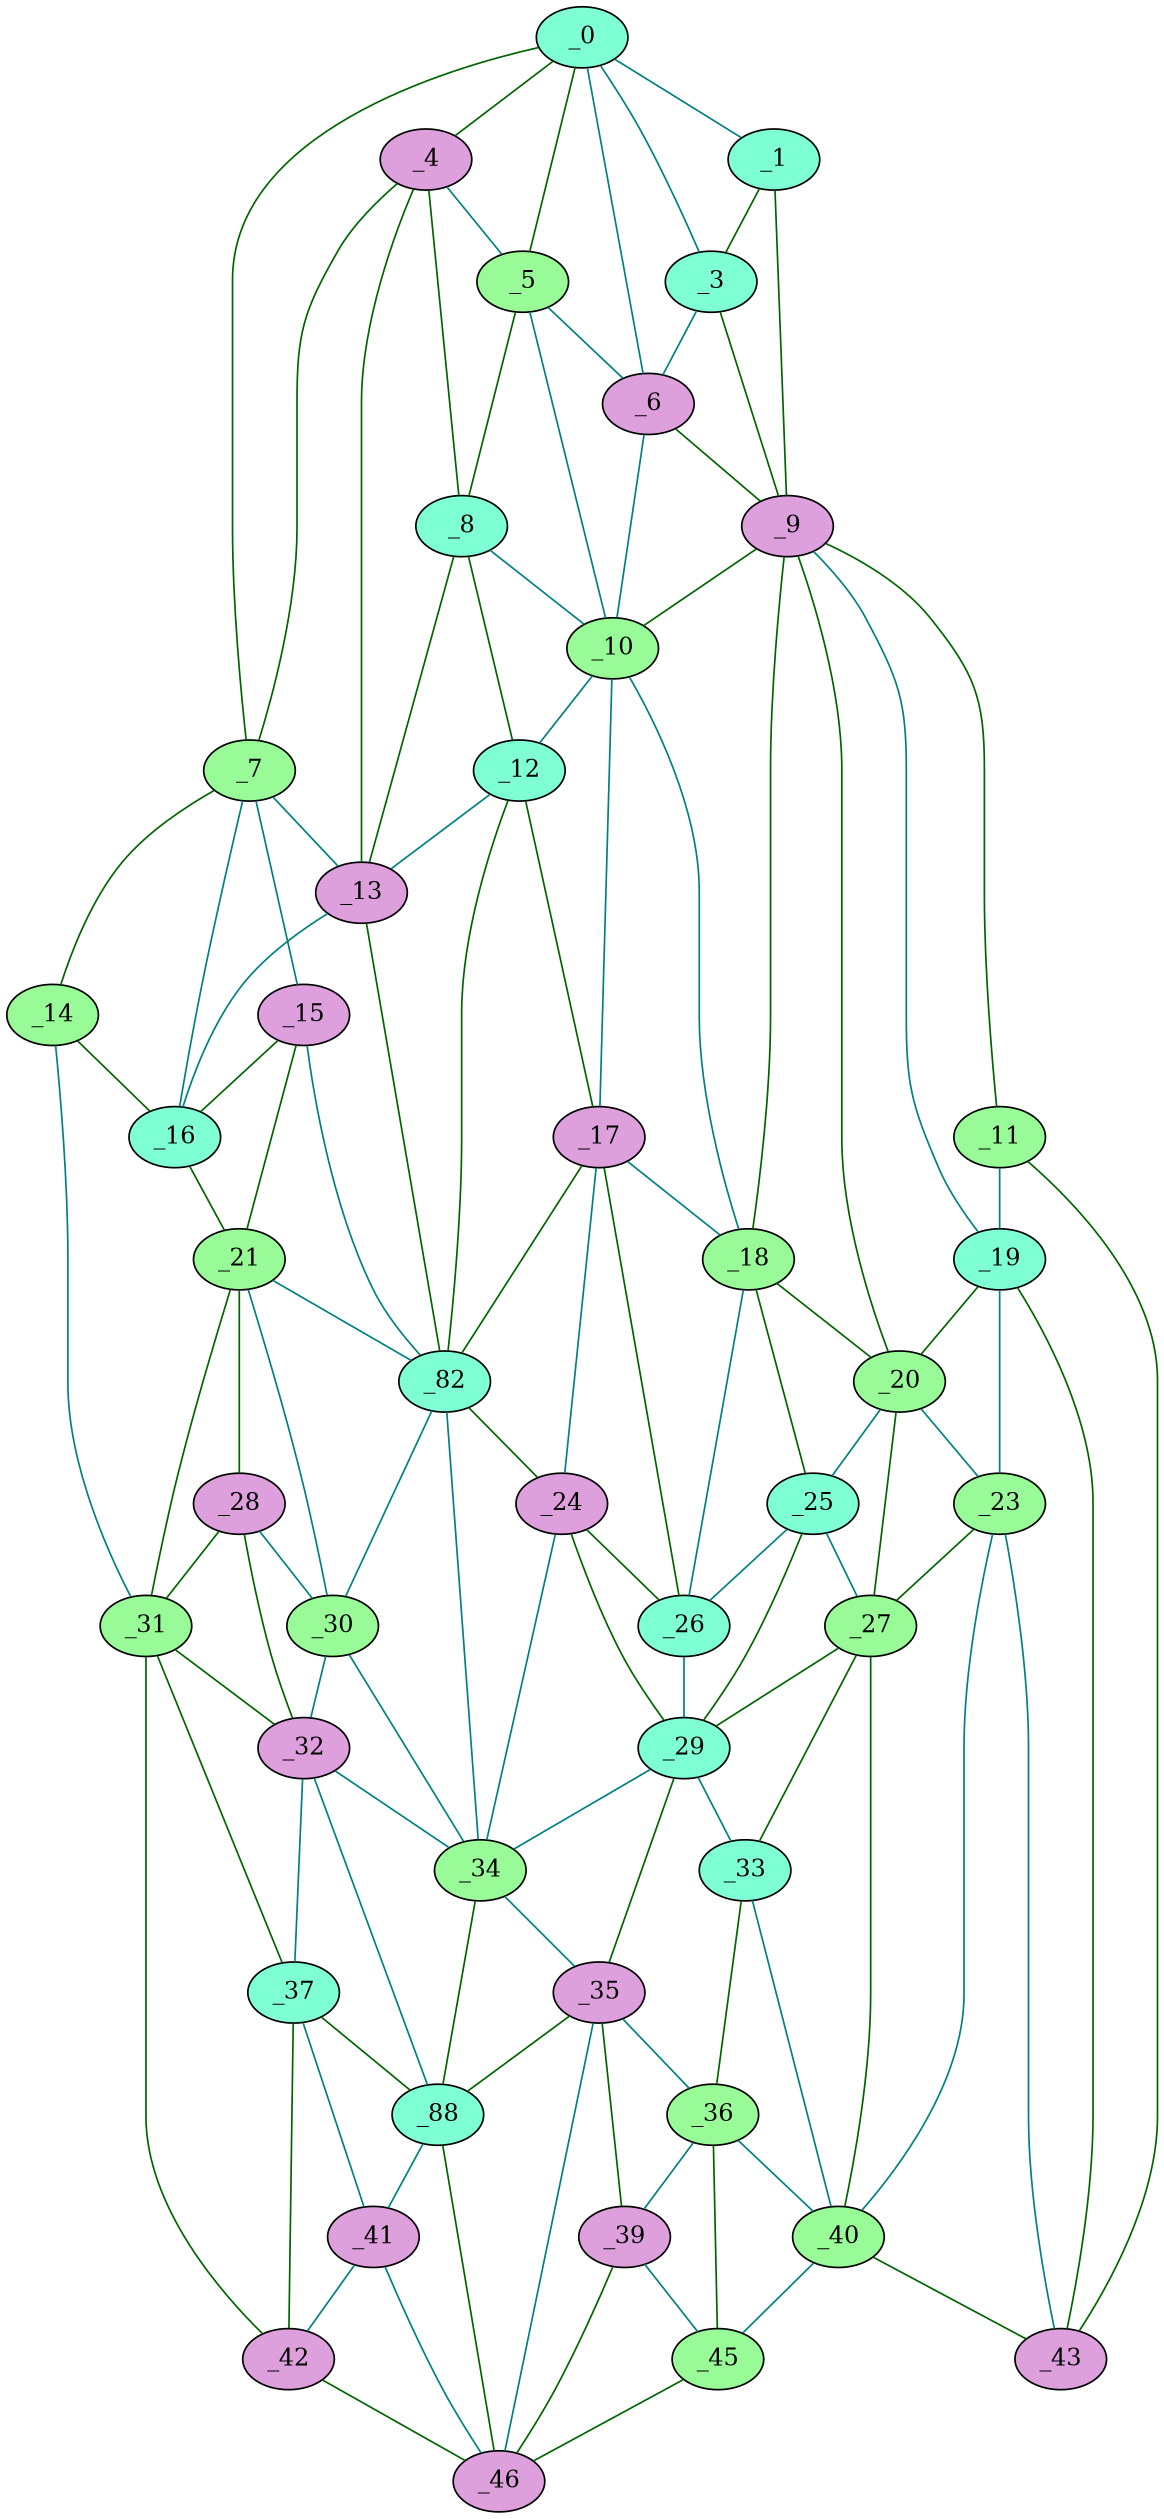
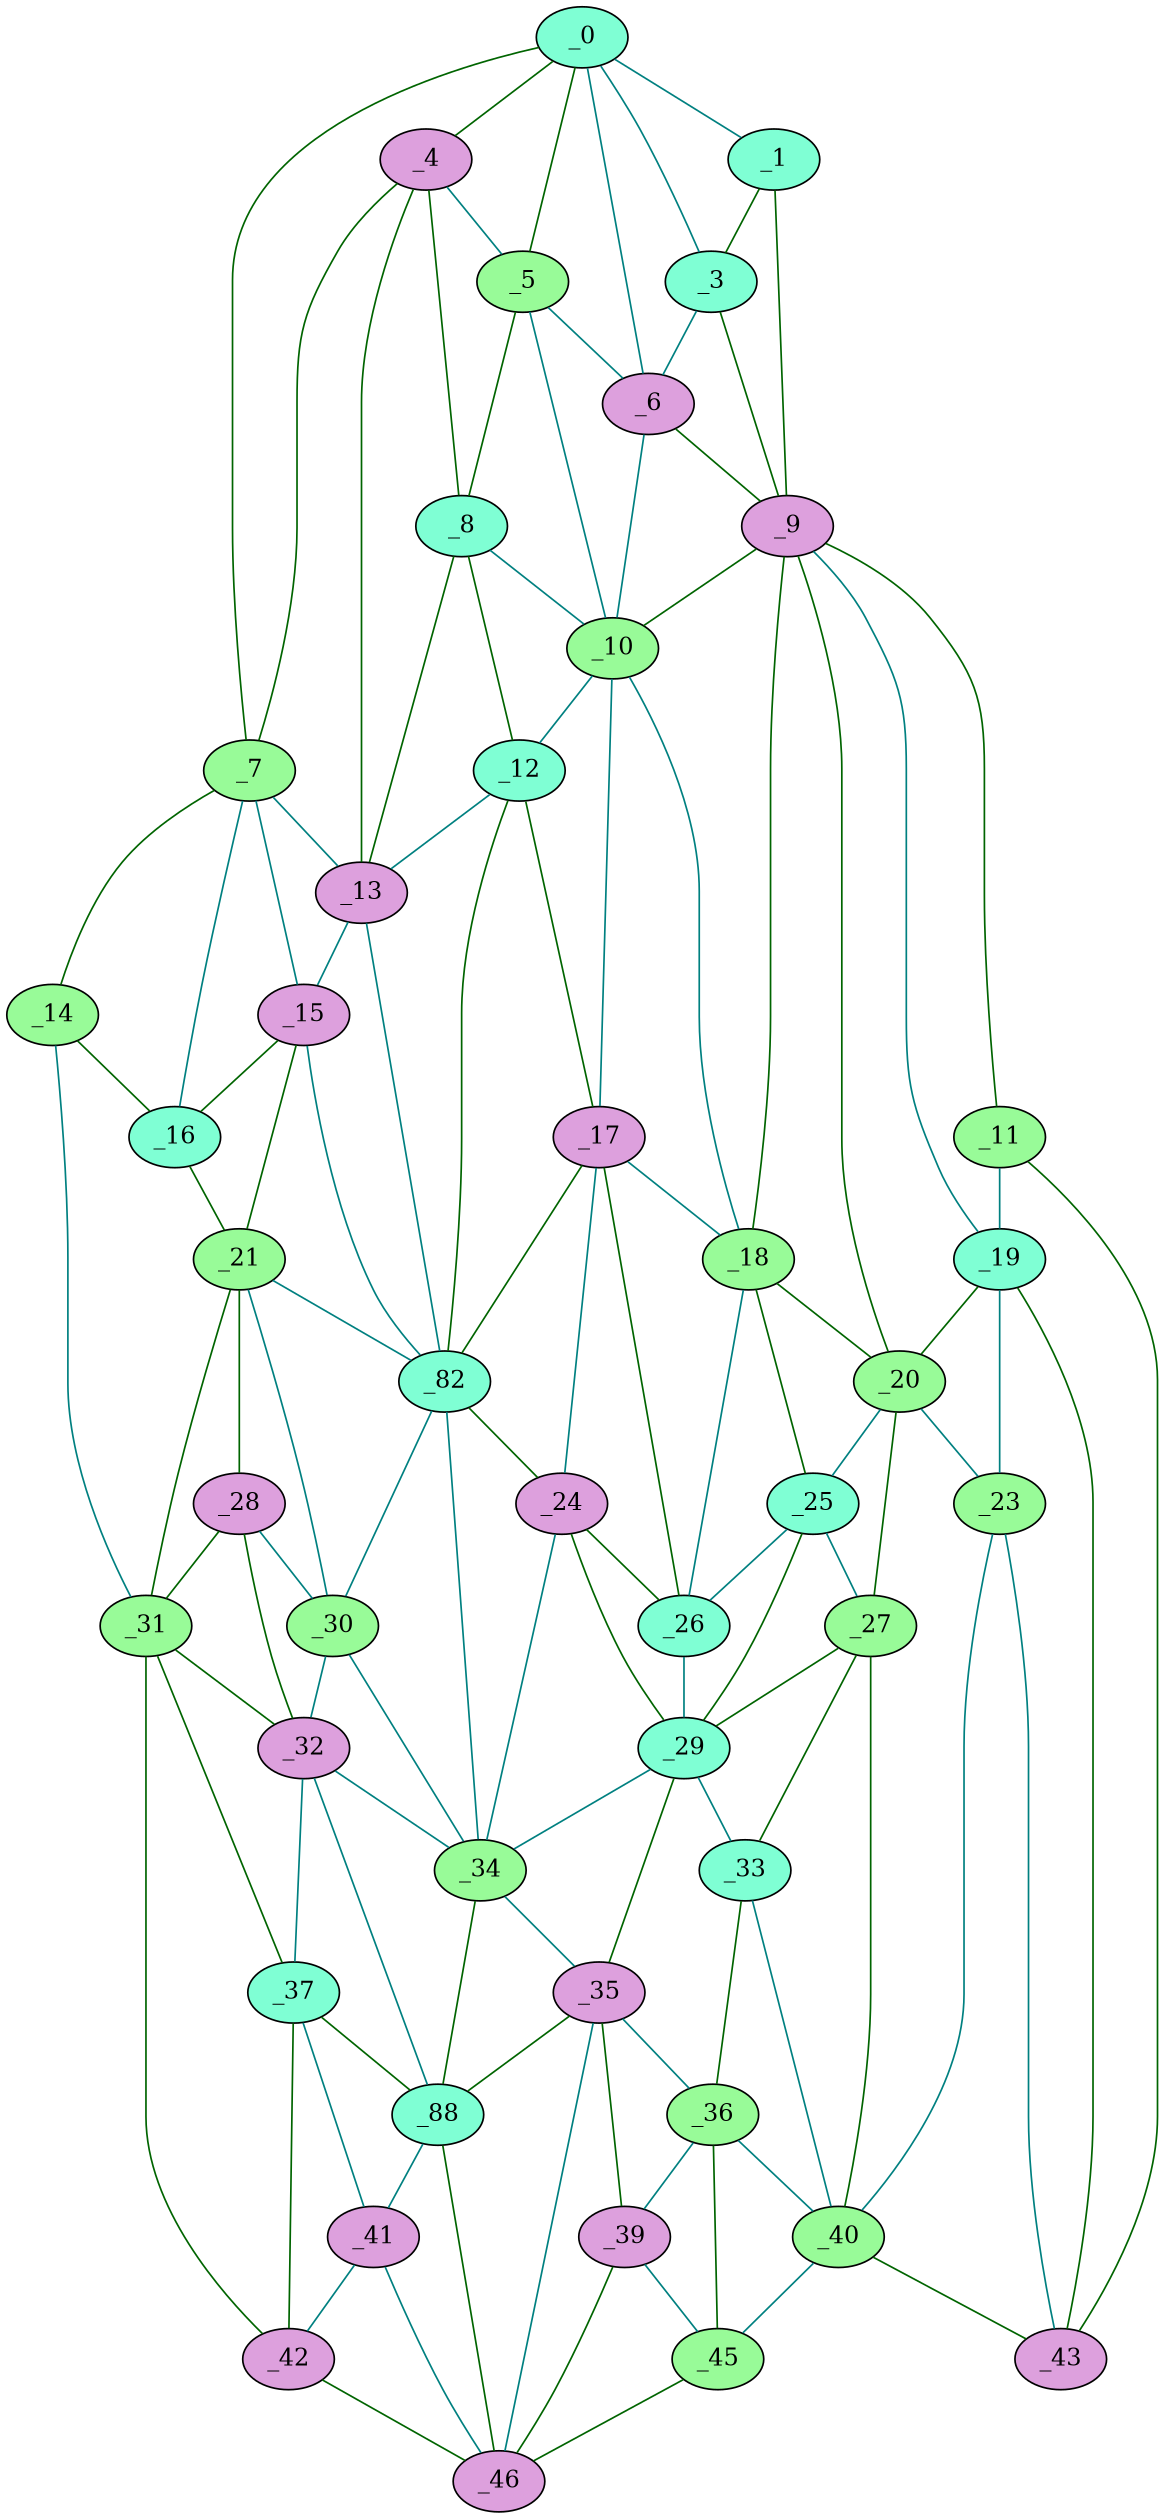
edge "_13" -- "_16": now "_13" -- "_15"
edge "_13" -- "_82": color darkgreen -> teal
edge "_23" -- "_27": removed
